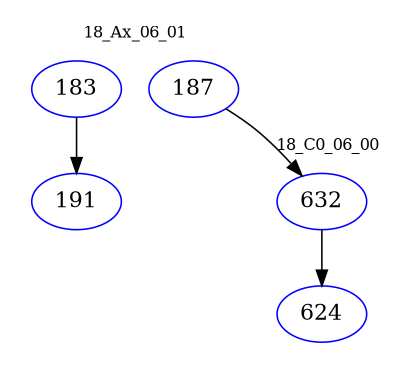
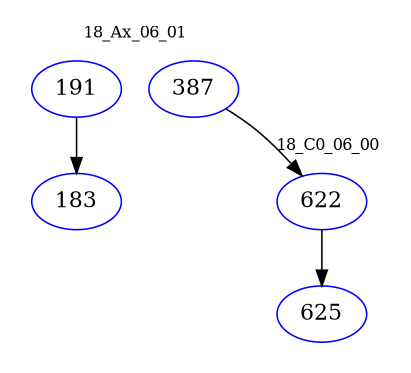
node "187": label "187" -> "387"
edge "183" -> "191": reversed
node "632": label "632" -> "622"
node "624": label "624" -> "625"
